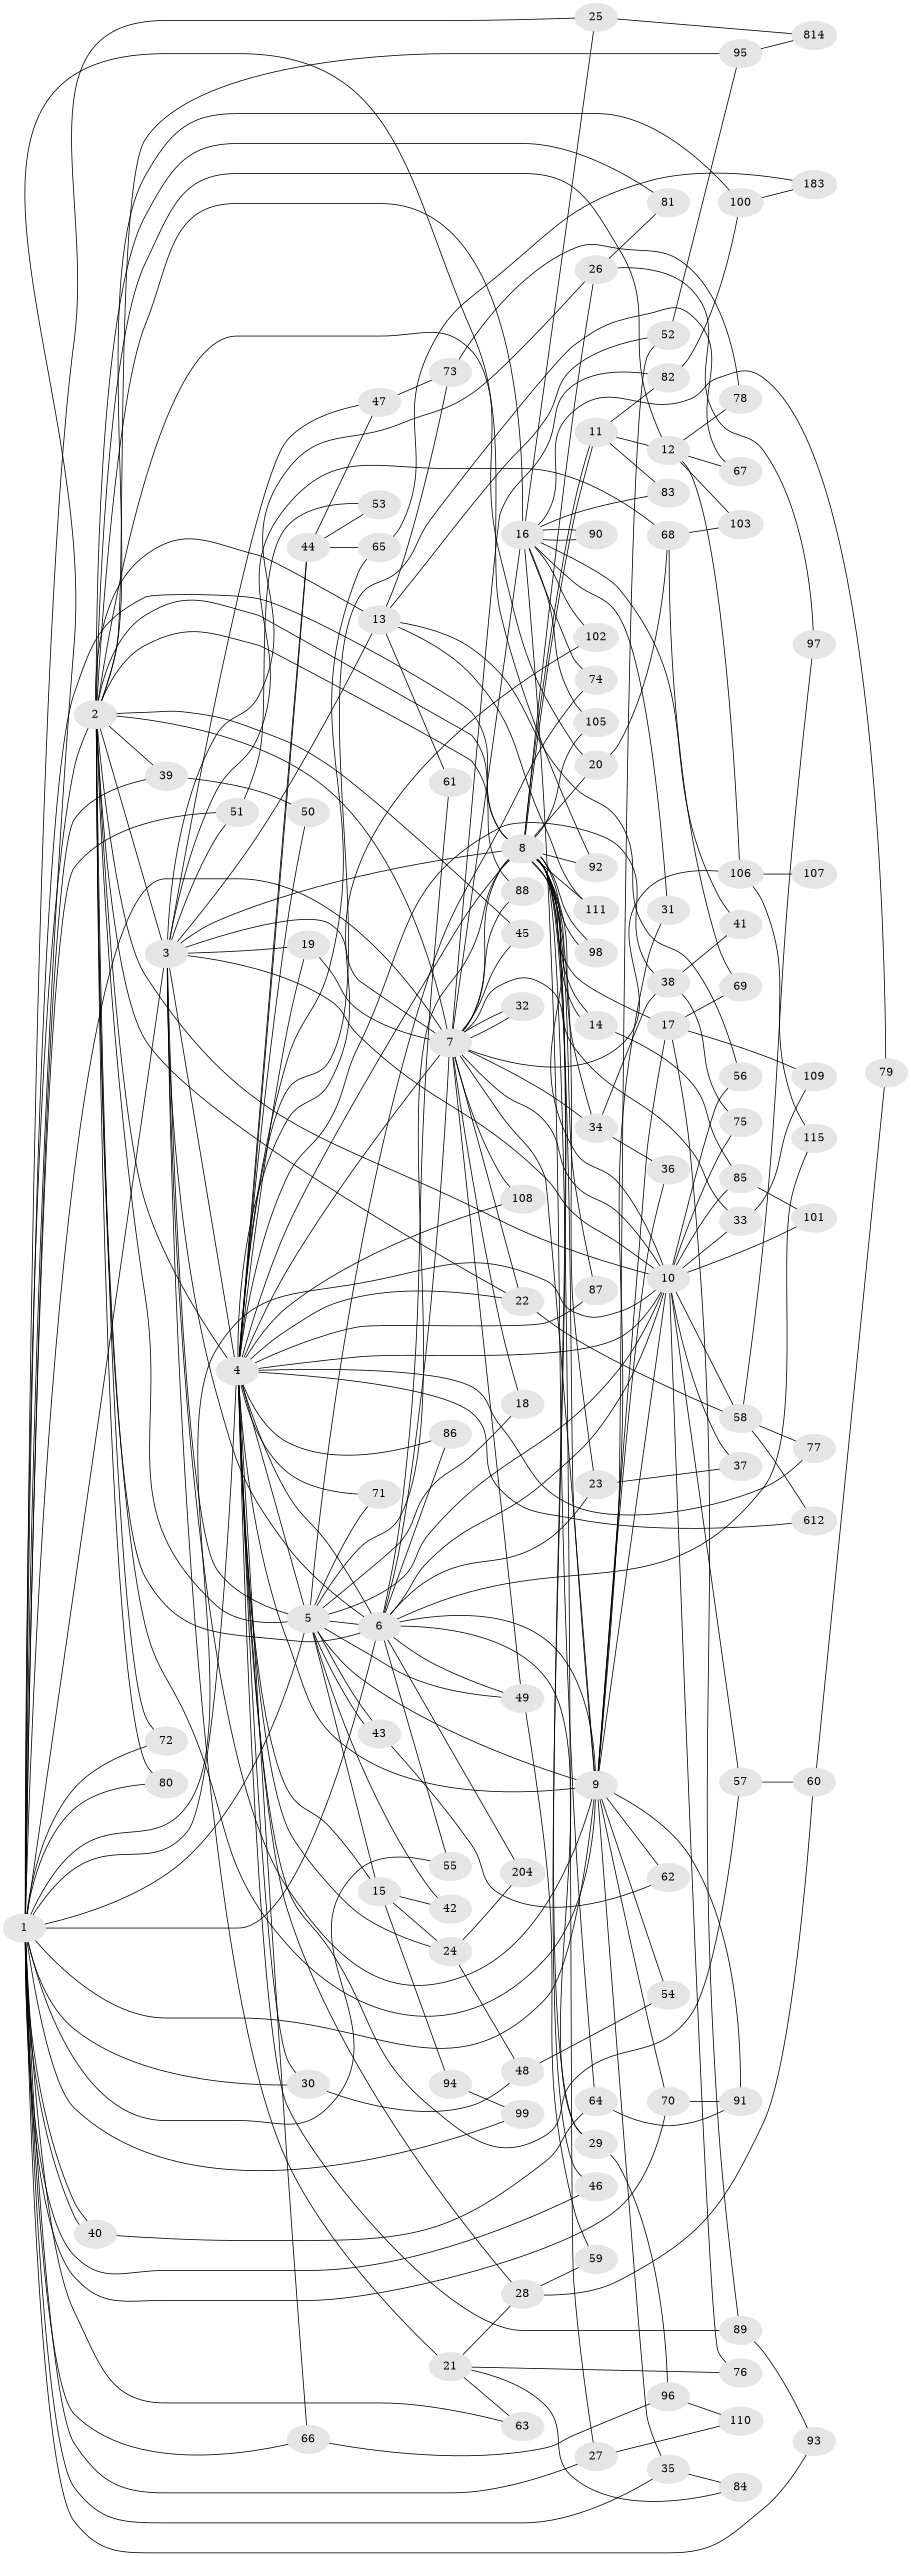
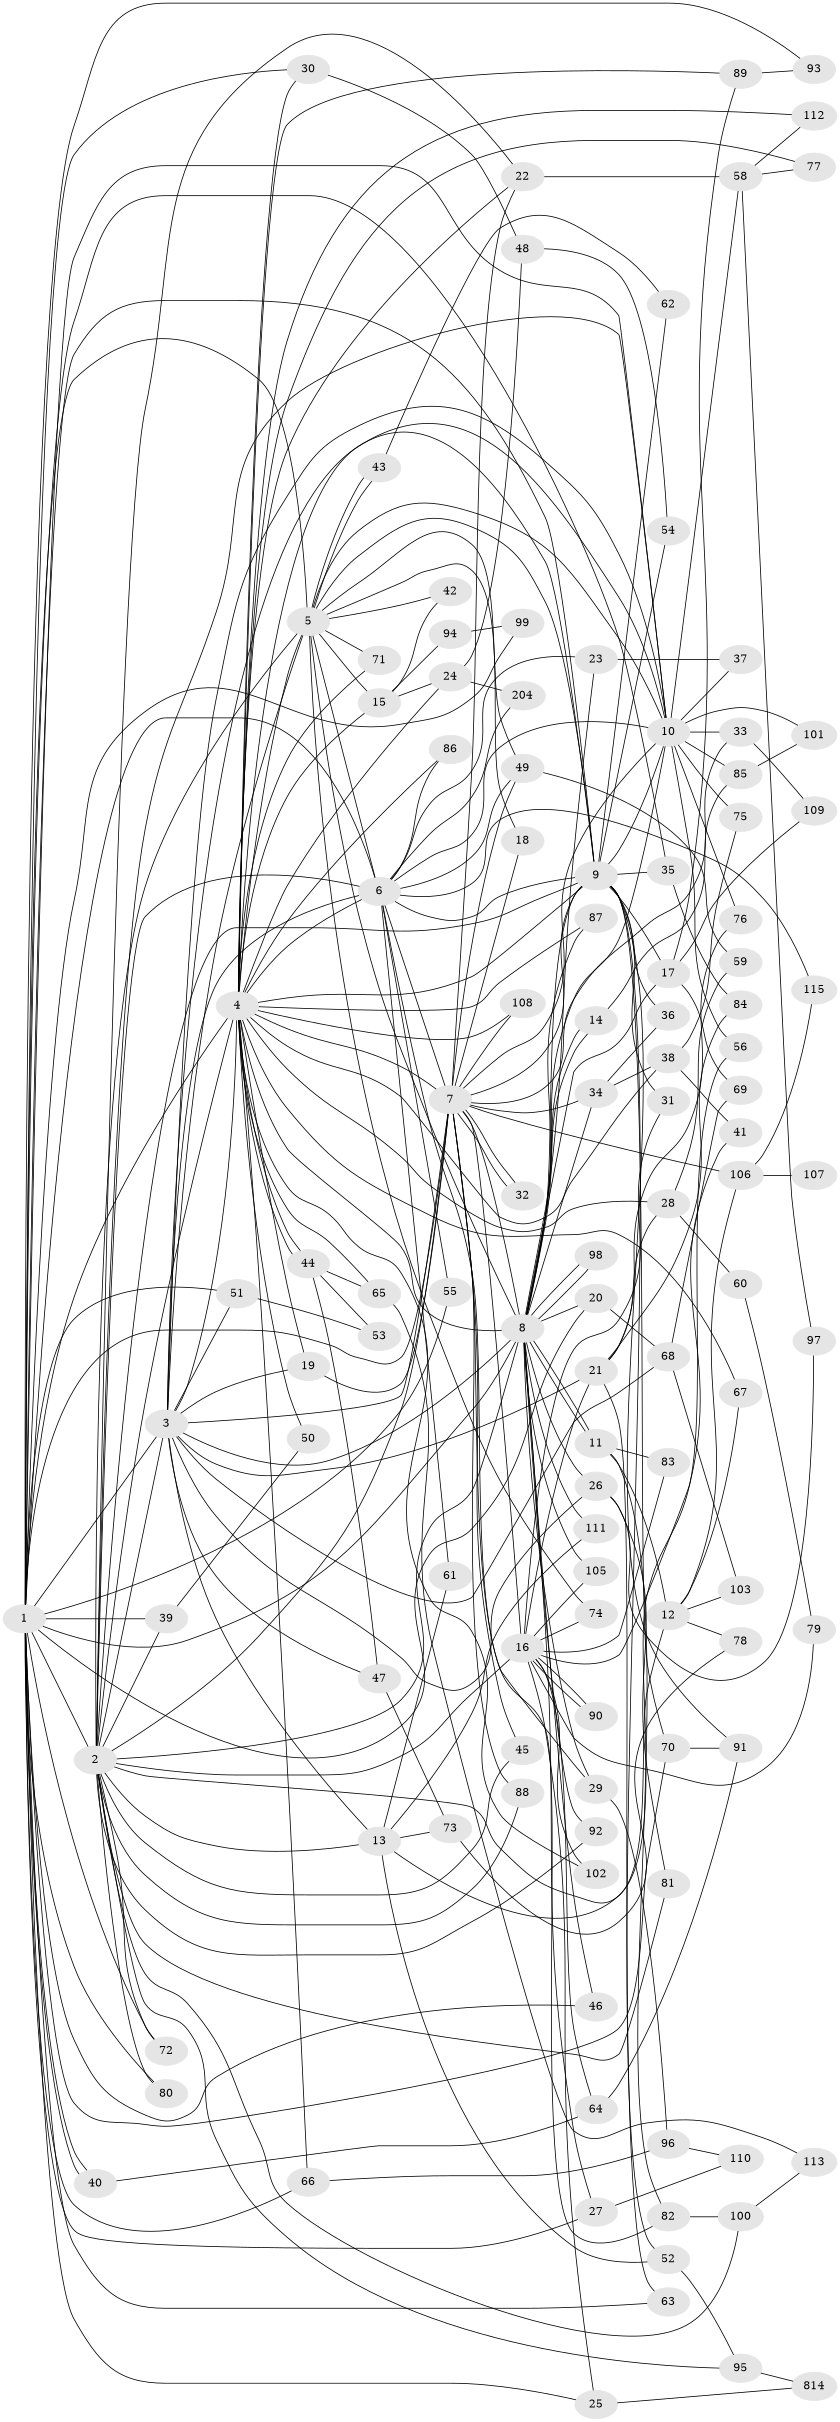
node "183": label "183" -> "113"
edge "21" -- "16": added
node "612": label "612" -> "112"
node "57": removed
